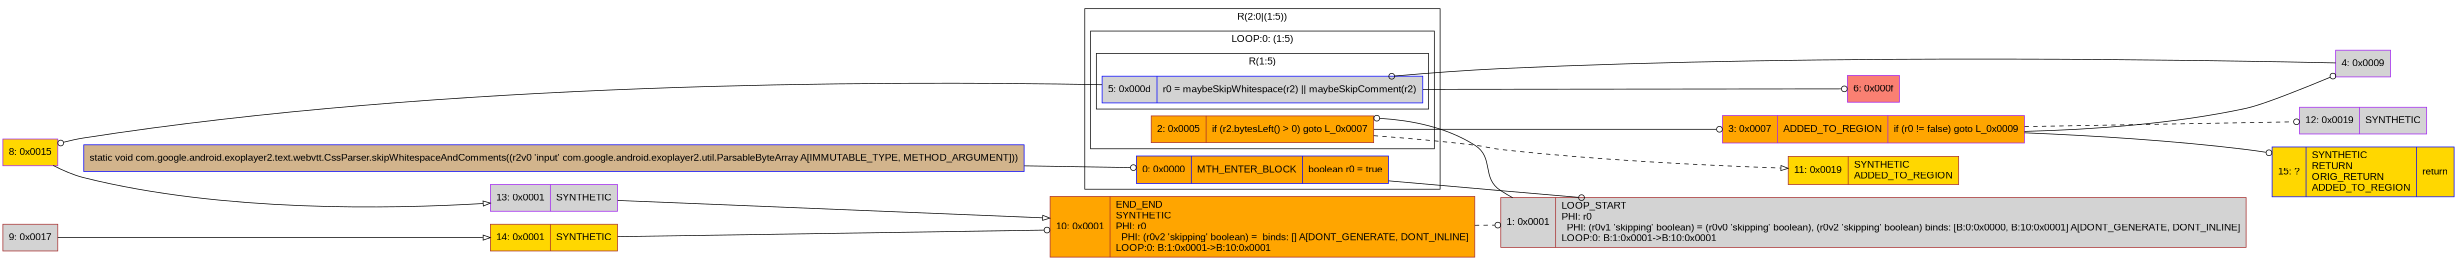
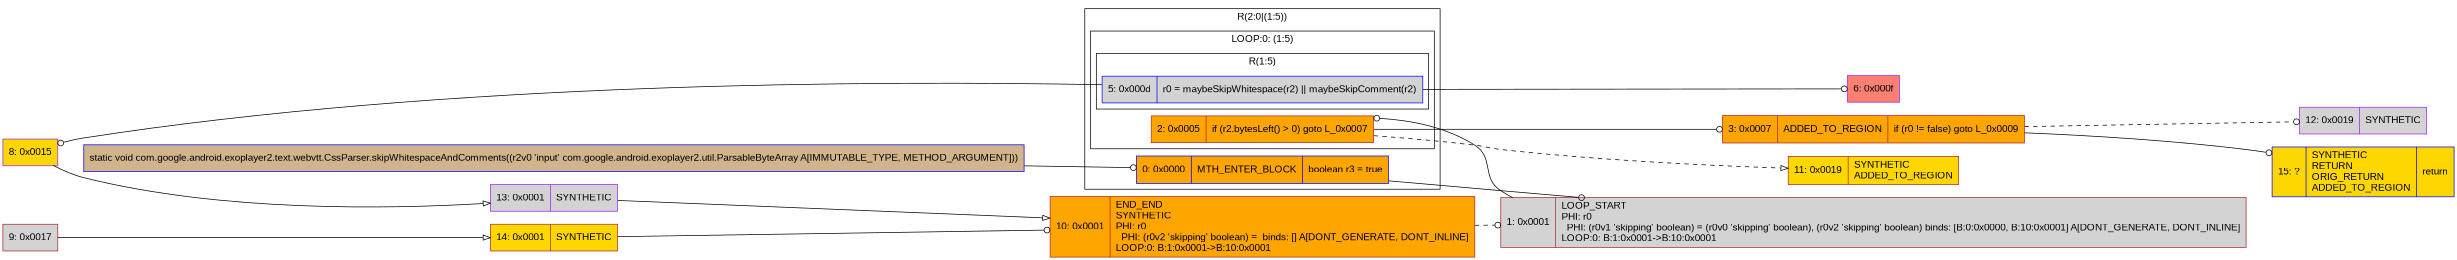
node "4: 0x0009": removed
node "3: 0x0007": color purple -> brown
node "0: 0x0000": text "boolean r0 = true" -> "boolean r3 = true"
